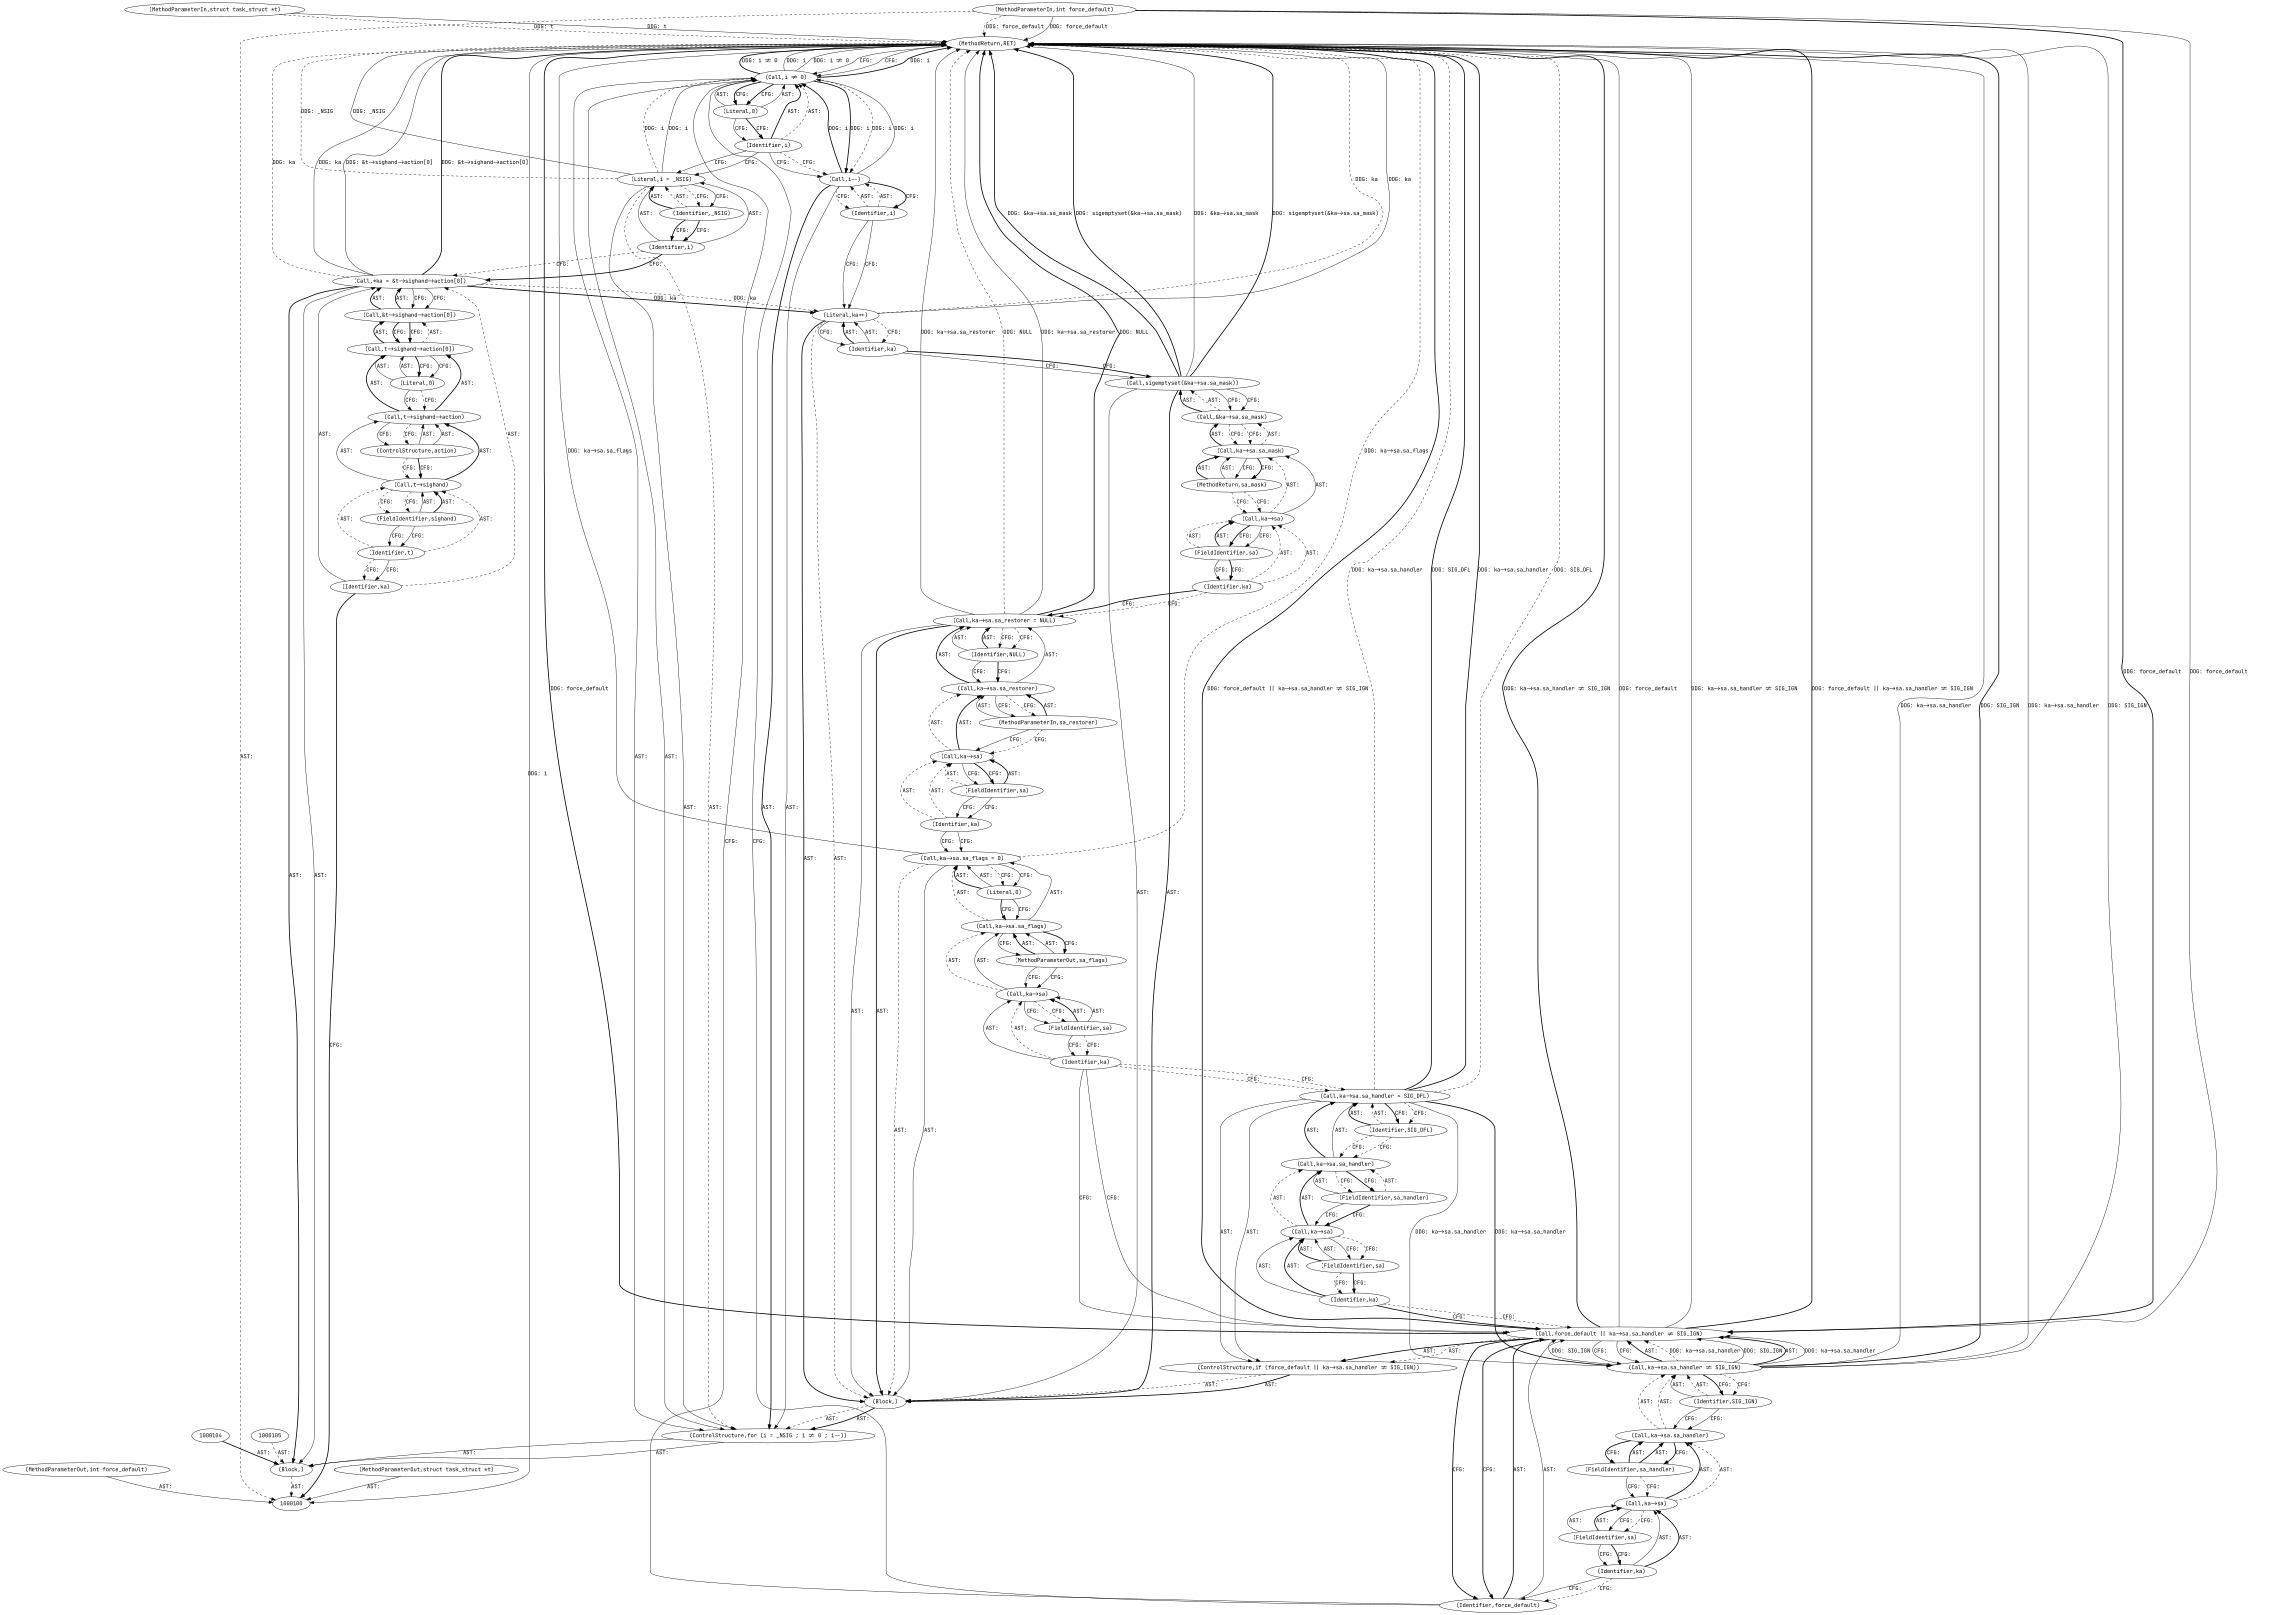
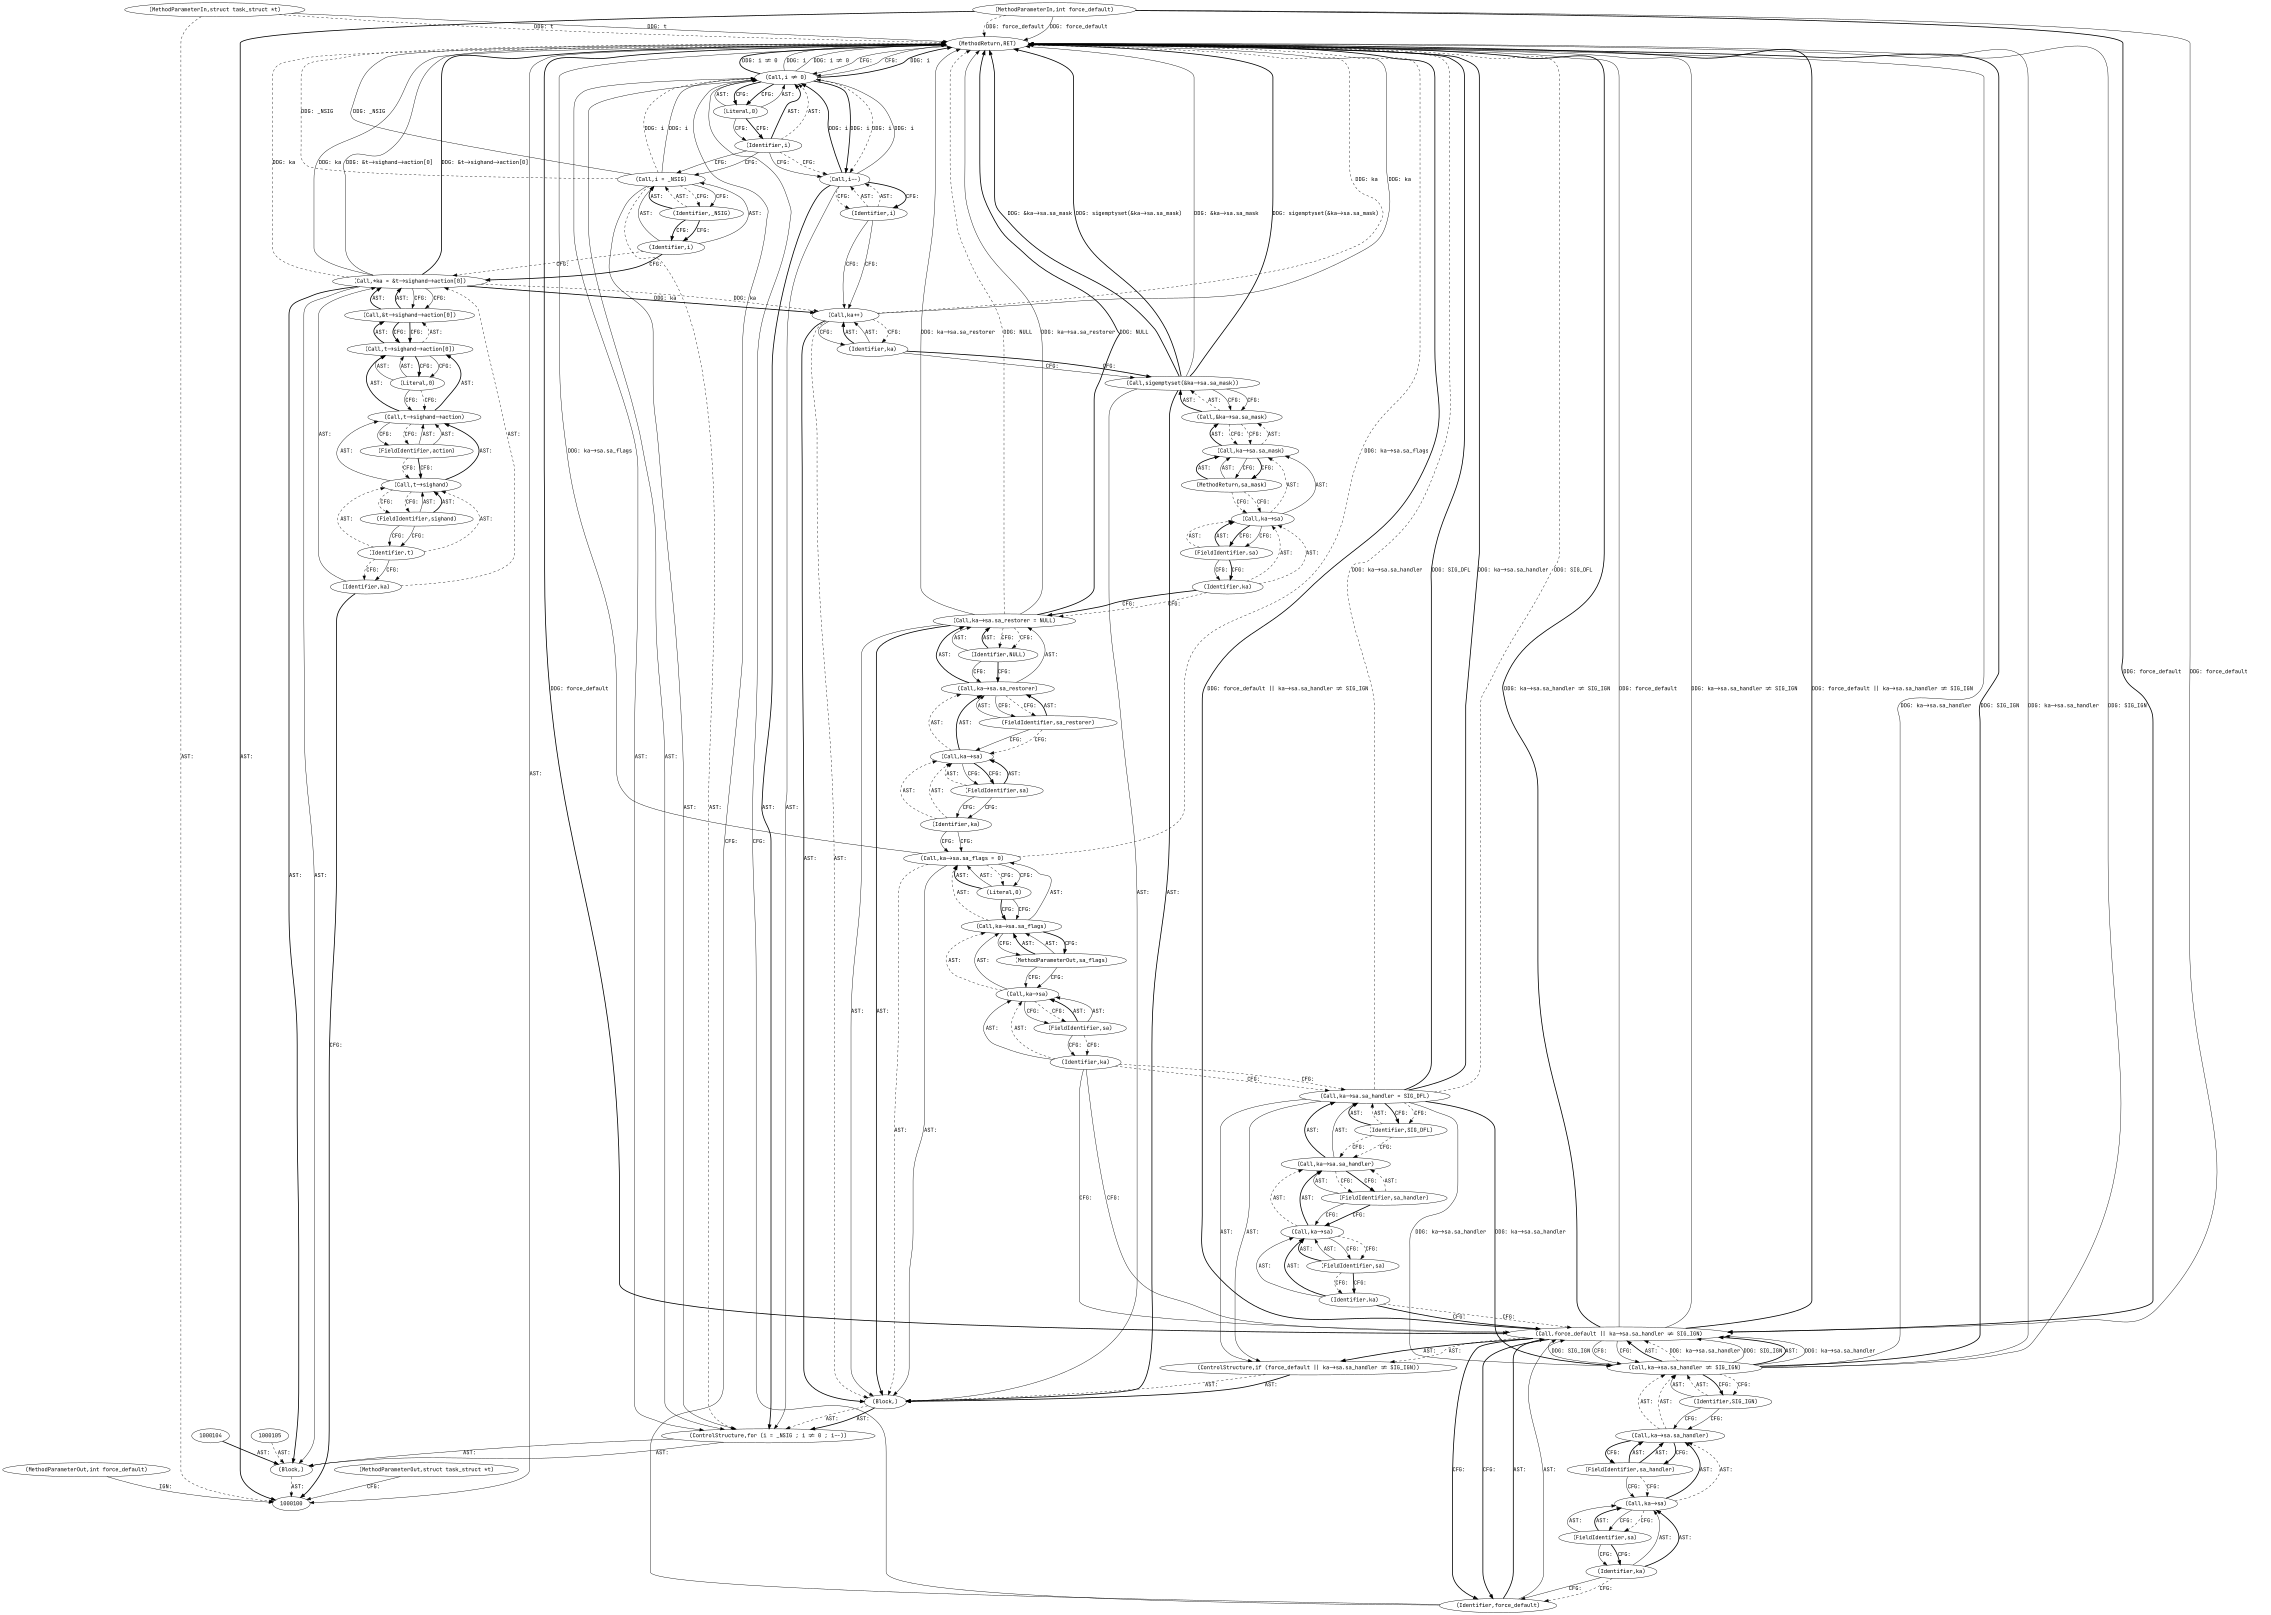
node "(Literal,i = _NSIG)": label "(Literal,i = _NSIG)" -> "(Call,i = _NSIG)"
node "(Literal,ka++)": label "(Literal,ka++)" -> "(Call,ka++)"
edge "(MethodParameterIn,int force_default)" -> "1000100": style dashed -> bold
node "(ControlStructure,action)": label "(ControlStructure,action)" -> "(FieldIdentifier,action)"
node "(MethodParameterIn,sa_restorer)": label "(MethodParameterIn,sa_restorer)" -> "(FieldIdentifier,sa_restorer)"
edge "(MethodReturn,RET)" -> "1000100": label "DDG: i" -> "AST: "
edge "(MethodParameterIn,struct task_struct *t)" -> "1000100": added, label "AST:"
edge "(MethodParameterOut,int force_default)" -> "1000100": label "AST: " -> "IGN: "
edge "(MethodParameterOut,struct task_struct *t)" -> "1000100": label "AST: " -> "CFG: "
